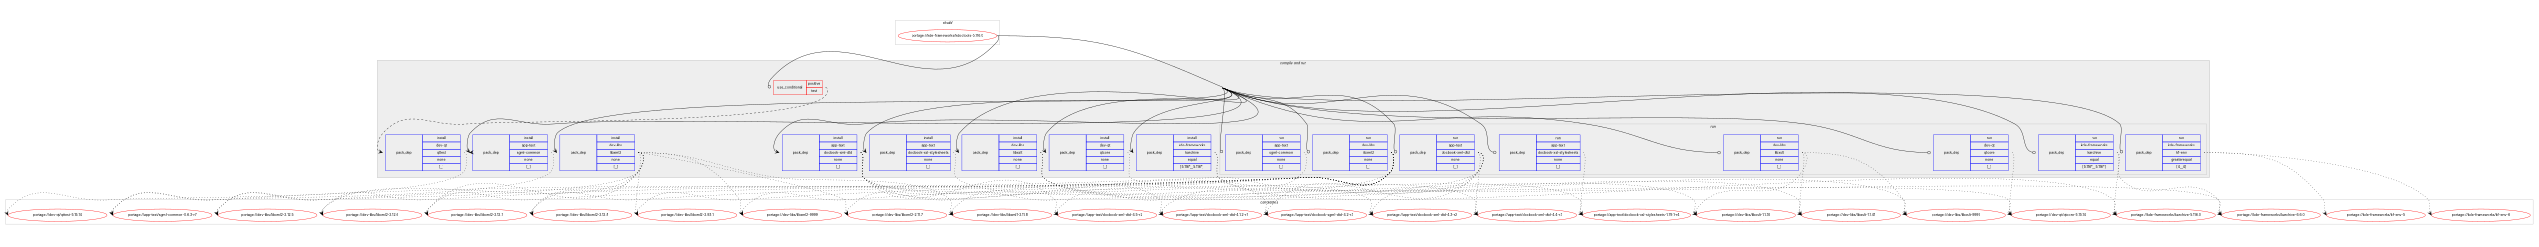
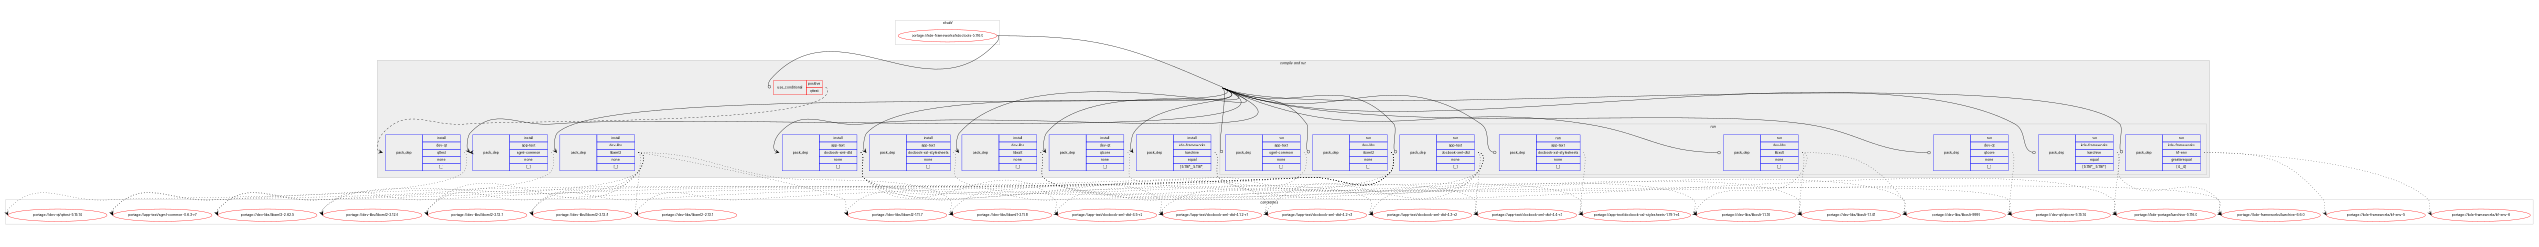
node "use_conditional": text "test" -> "qttest"
node "portage://dev-libs/libxml2-2.12.5": label "portage://dev-libs/libxml2-2.12.5" -> "portage://dev-libs/libxml2-2.62.5"
node "portage://dev-libs/libxml2-2.93.1": label "portage://dev-libs/libxml2-2.93.1" -> "portage://dev-libs/libxml2-2.13.1"
node "portage://dev-libs/libxml2-9999": removed
node "portage://dev-libs/libxml2-2.11.7": label "portage://dev-libs/libxml2-2.11.7" -> "portage://dev-libs/libxml2-1.11.7"
node "portage://app-text/docbook-sgml-dtd-4.2-r3": label "portage://app-text/docbook-sgml-dtd-4.2-r3" -> "portage://app-text/docbook-xml-dtd-4.2-r3"
node "portage://kde-frameworks/karchive-5.116.0": label "portage://kde-frameworks/karchive-5.116.0" -> "portage://kde-portage/karchive-5.116.0"
